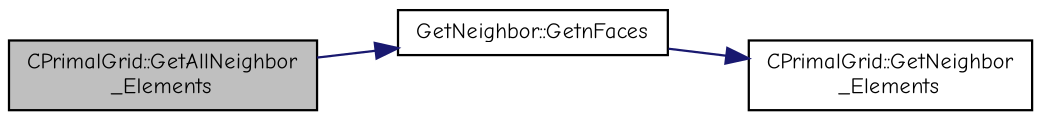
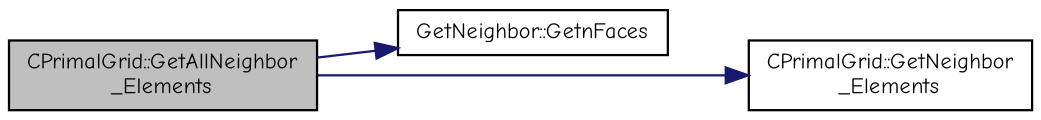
edge "GetNeighbor::GetnFaces" -> "CPrimalGrid::GetNeighbor _Elements": now "CPrimalGrid::GetAllNeighbor _Elements" -> "CPrimalGrid::GetNeighbor _Elements"
